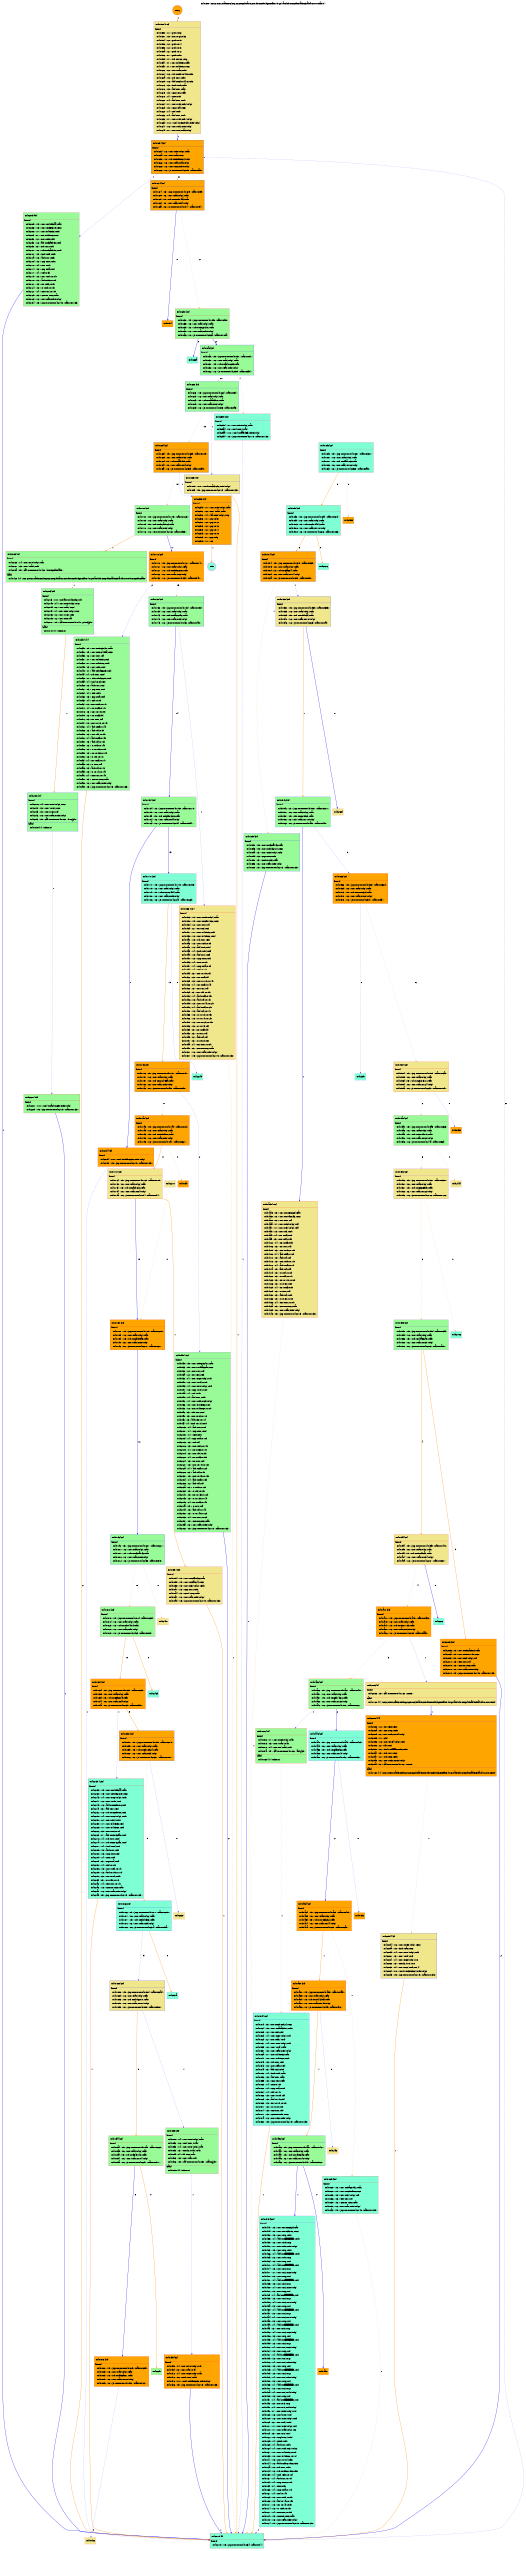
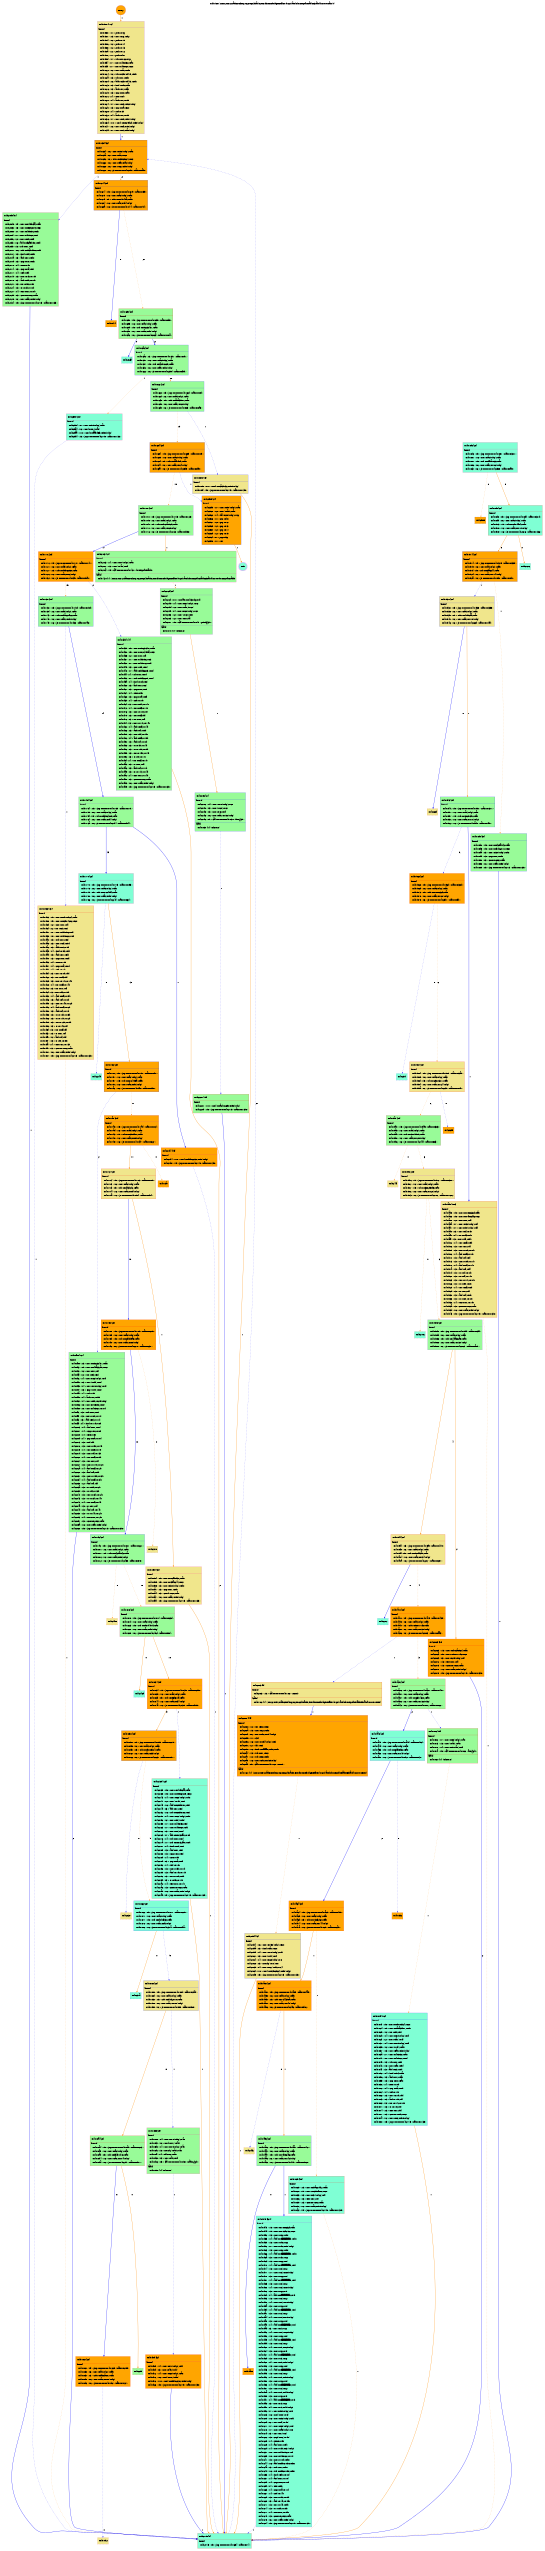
edge "0x402210" -> "0x4017e0 [28]": reversed
